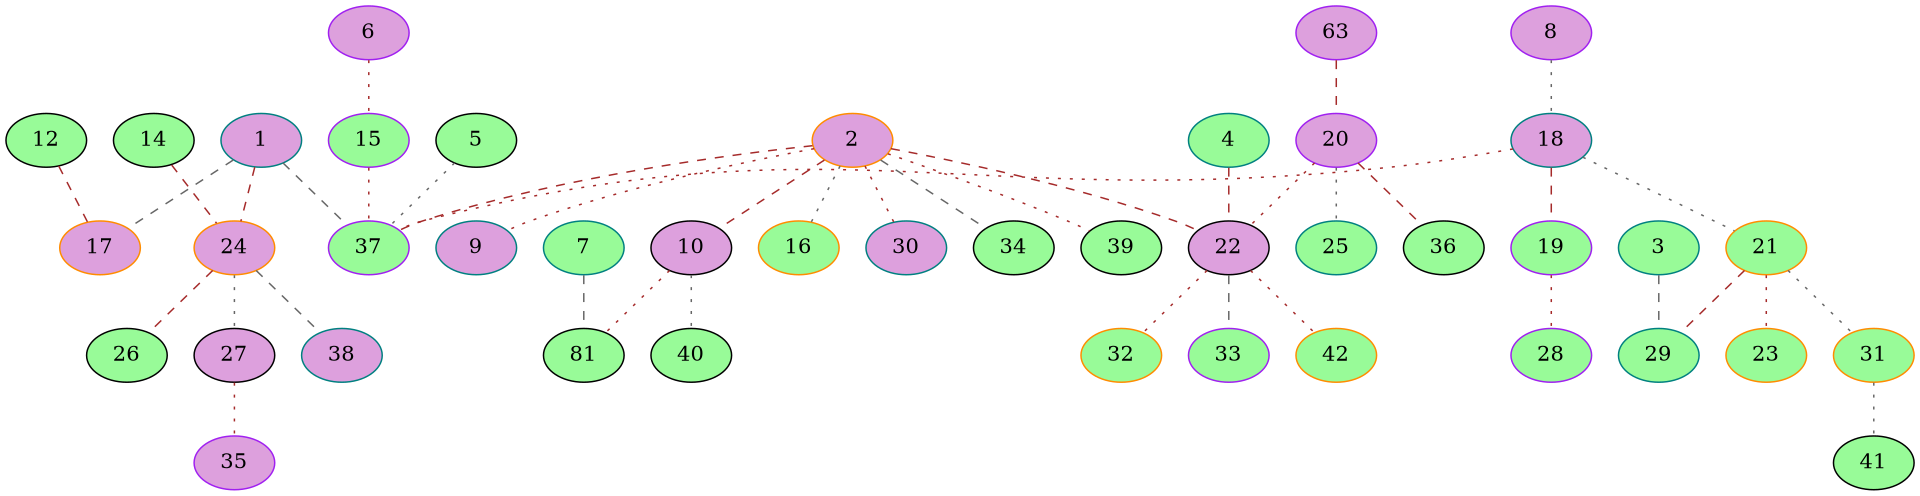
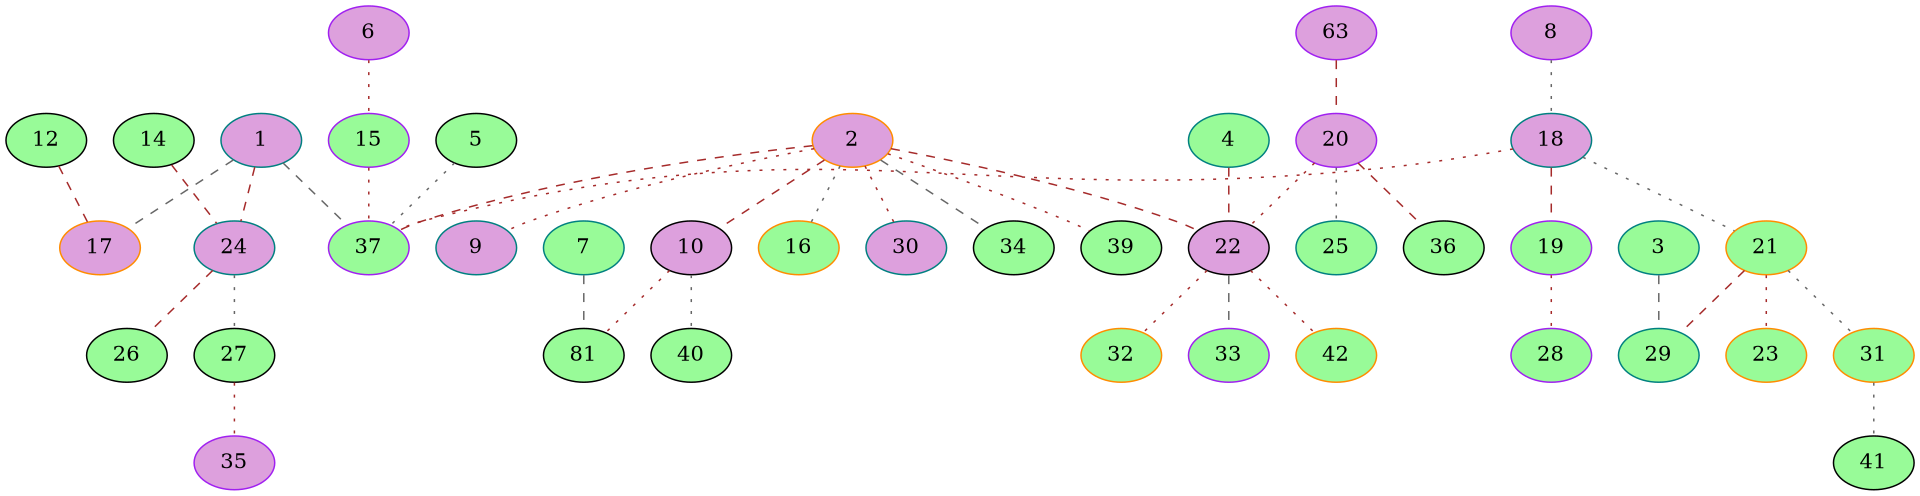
node "24": color darkorange -> teal
node "27": fillcolor plum -> palegreen
node "38": removed
